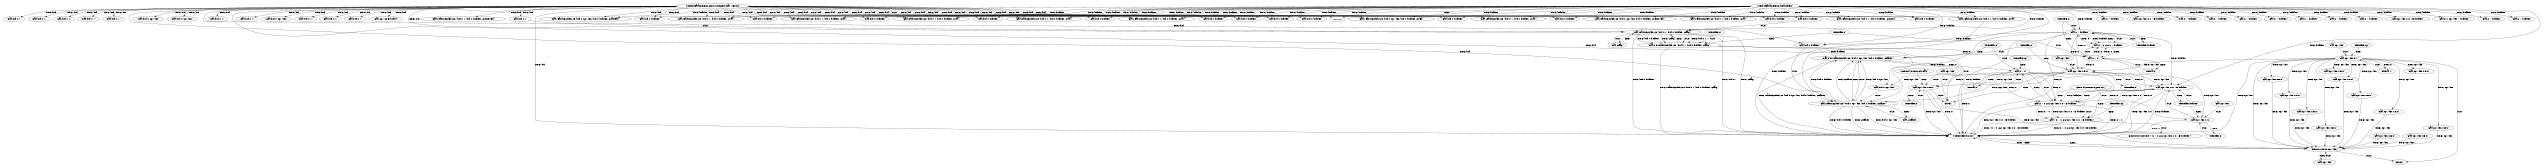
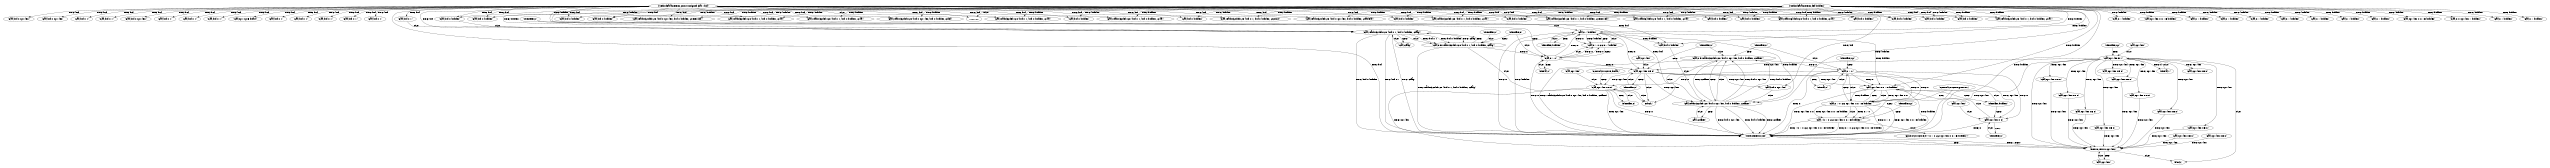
node "(MethodParameterIn,const unsigned char *return)": label "(MethodParameterIn,const unsigned char *return)" -> "(MethodParameterIn,const unsigned char *buf)"
edge "(MethodParameterIn,def buf_len)" -> "(Call,read_u32_leb128 (buf + 1, buf + buf_len, &reserved))": added, label "DDG: buf_len"
edge "(Call,read_u64_leb128 (buf + 1, buf + buf_len, &val))" -> "(MethodReturn,int)": now "(MethodParameterIn,def buf_len)" -> "(MethodReturn,int)"
